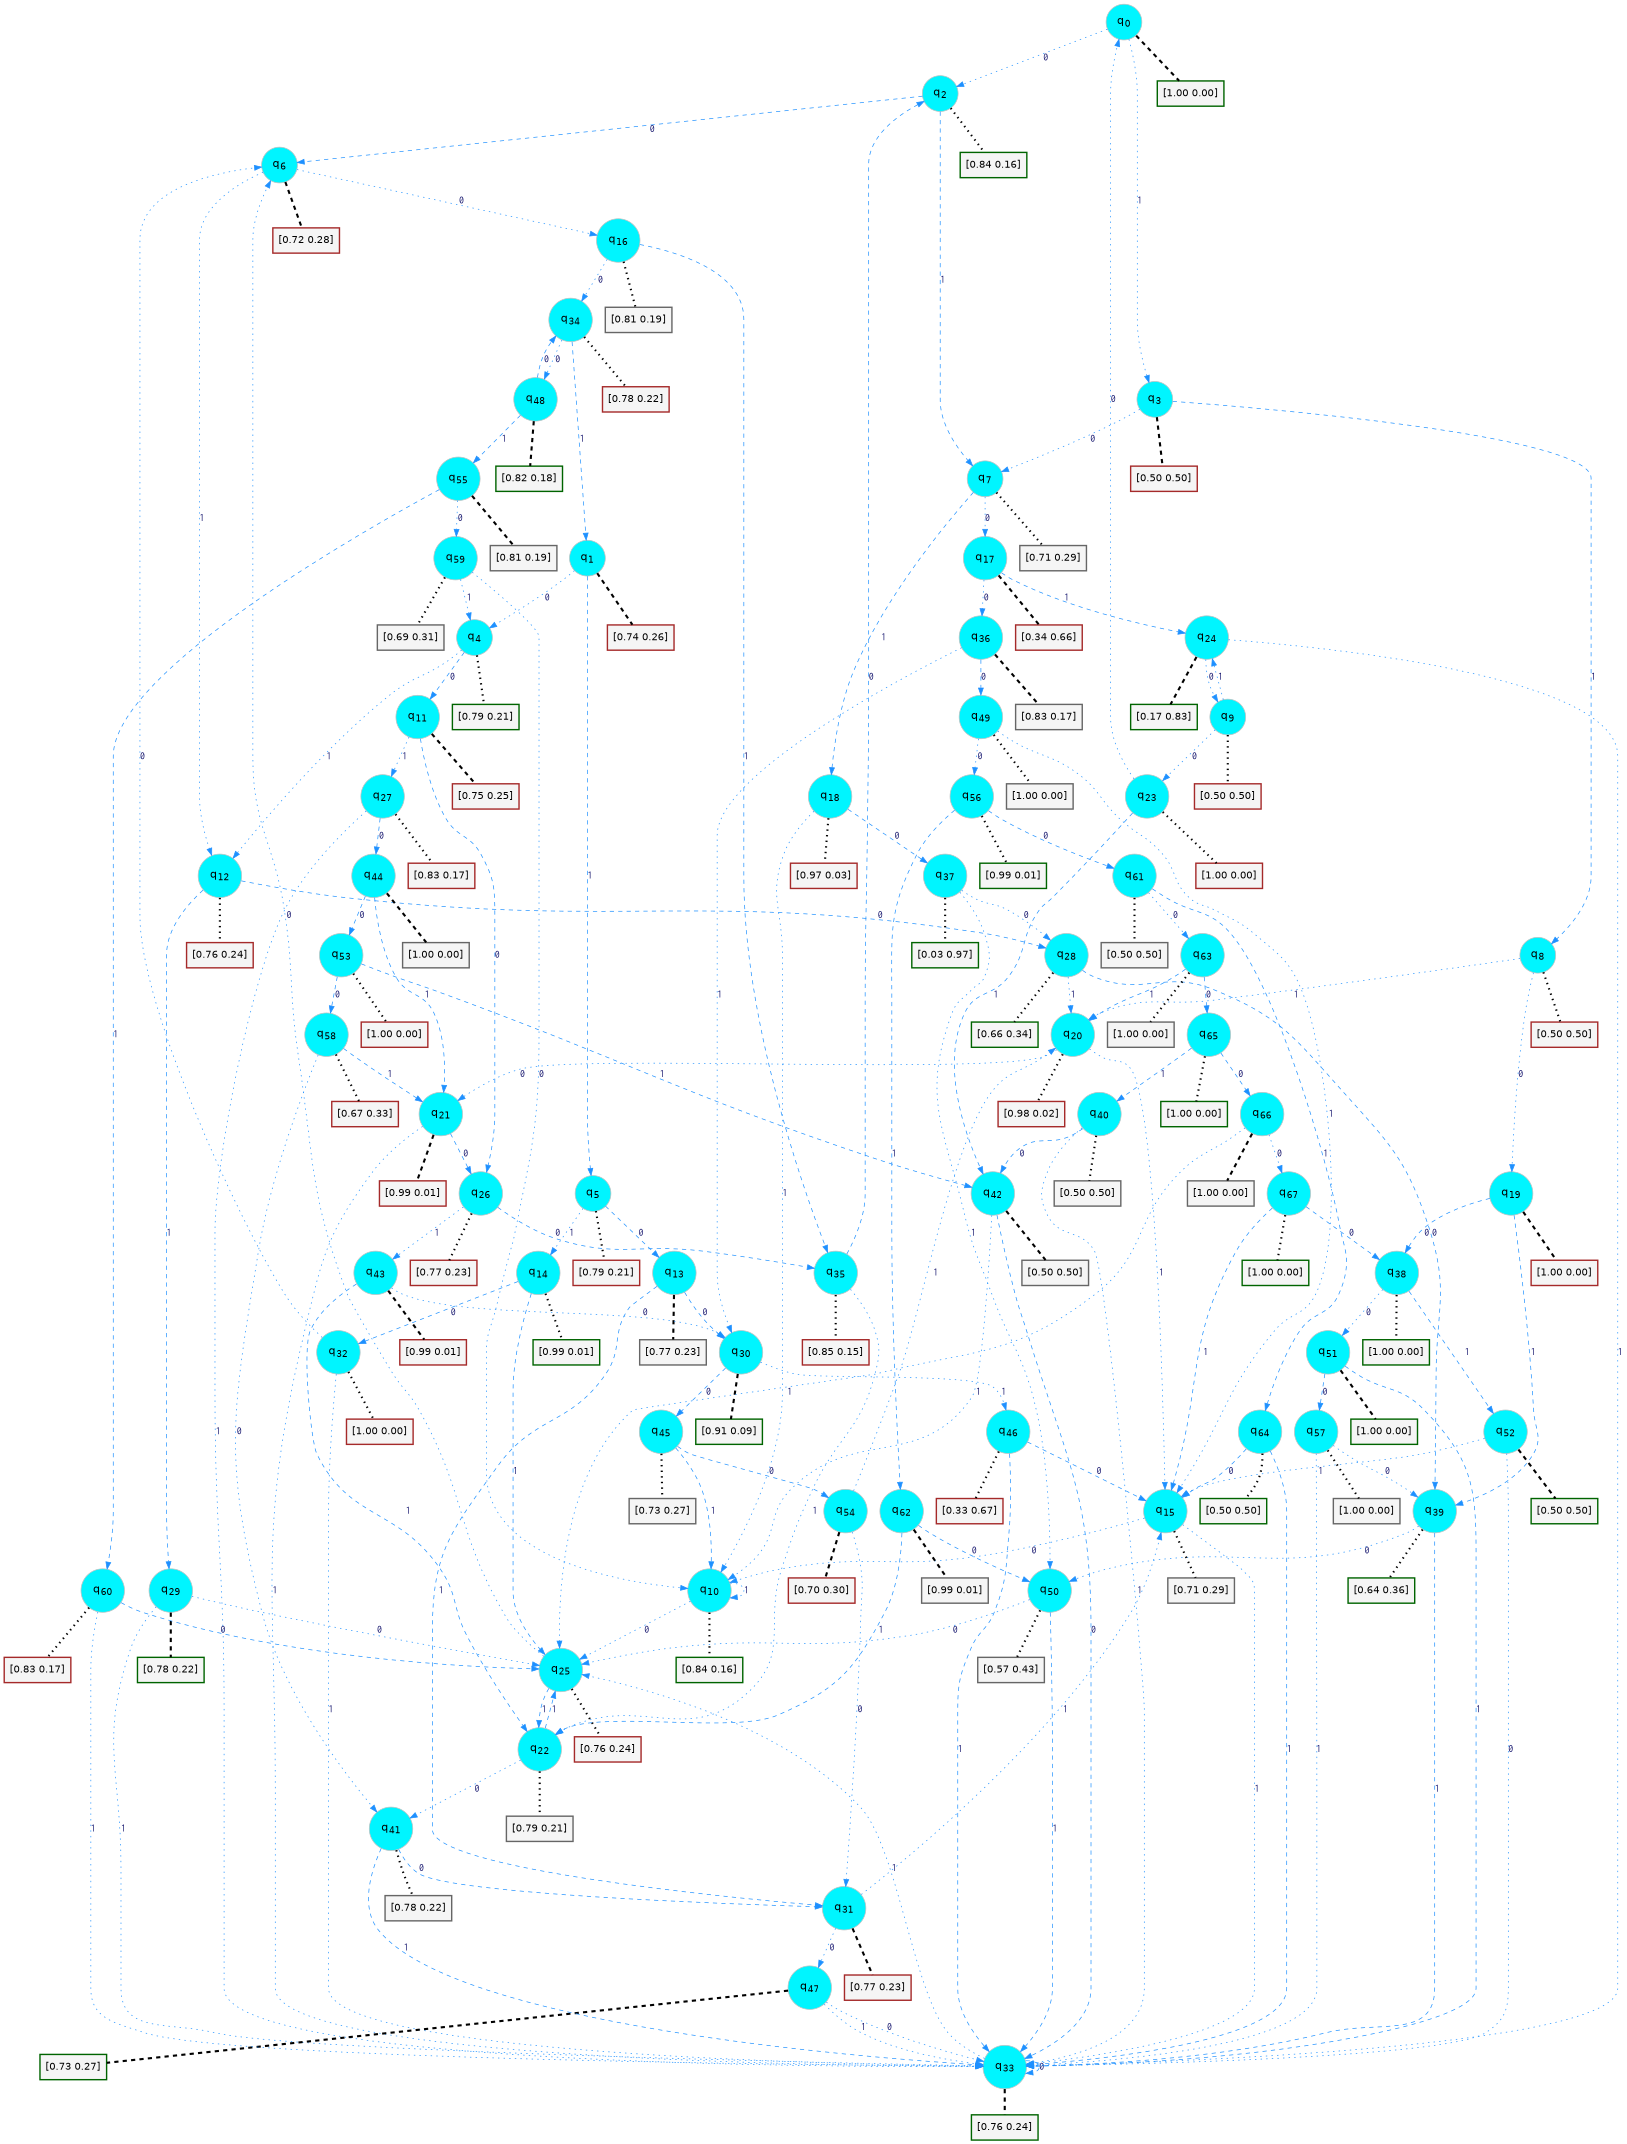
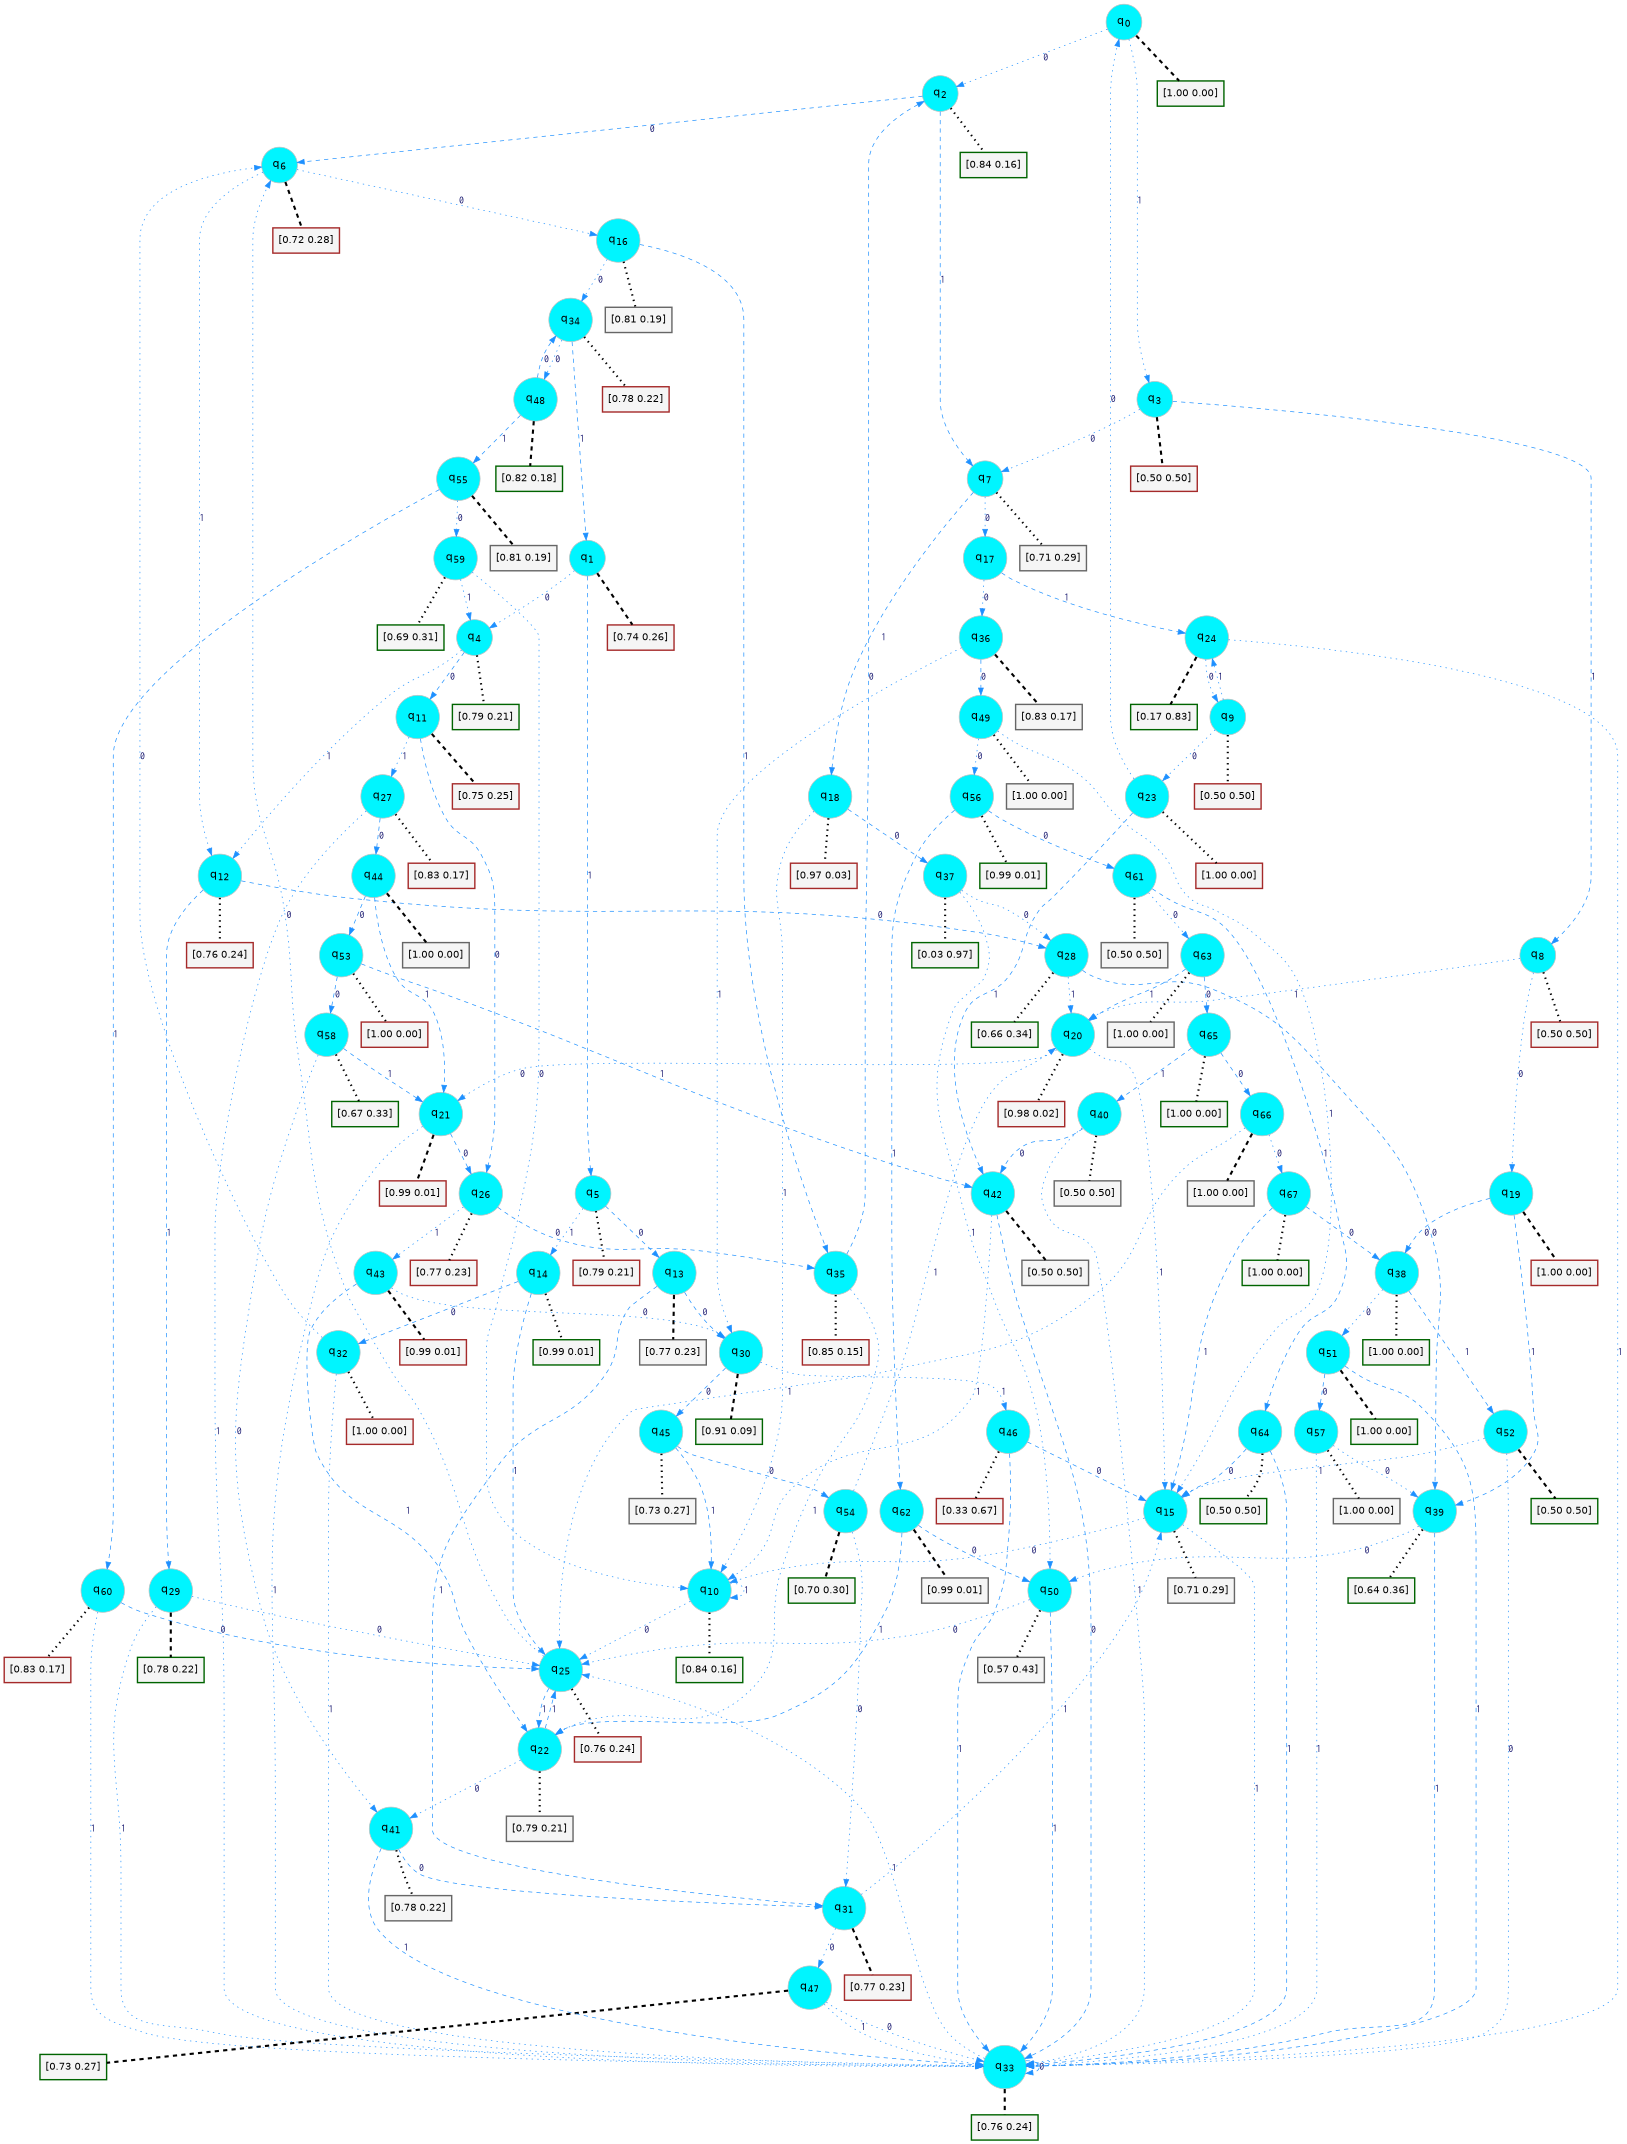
node "[0.69 0.31]": color gray40 -> darkgreen
node "[0.34 0.66]": removed
node "[0.67 0.33]": color brown -> darkgreen
node "[0.70 0.30]": color brown -> darkgreen
